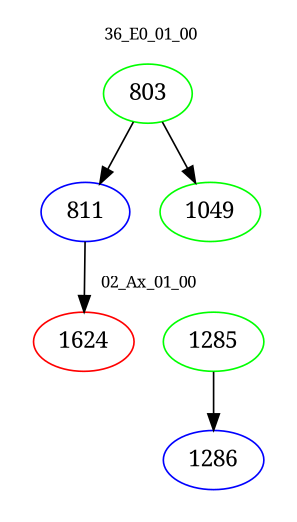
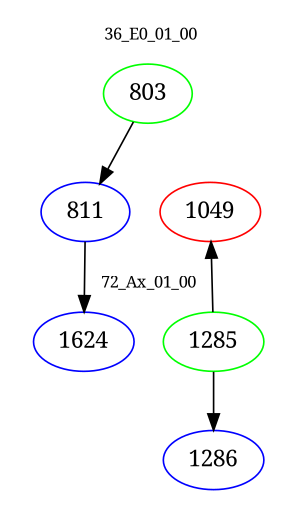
edge "803" -> "1049": now "1285" -> "1049"
node "1049": color green -> red
cluster "02_Ax_01_00": label "02_Ax_01_00" -> "72_Ax_01_00"
node "1624": color red -> blue
